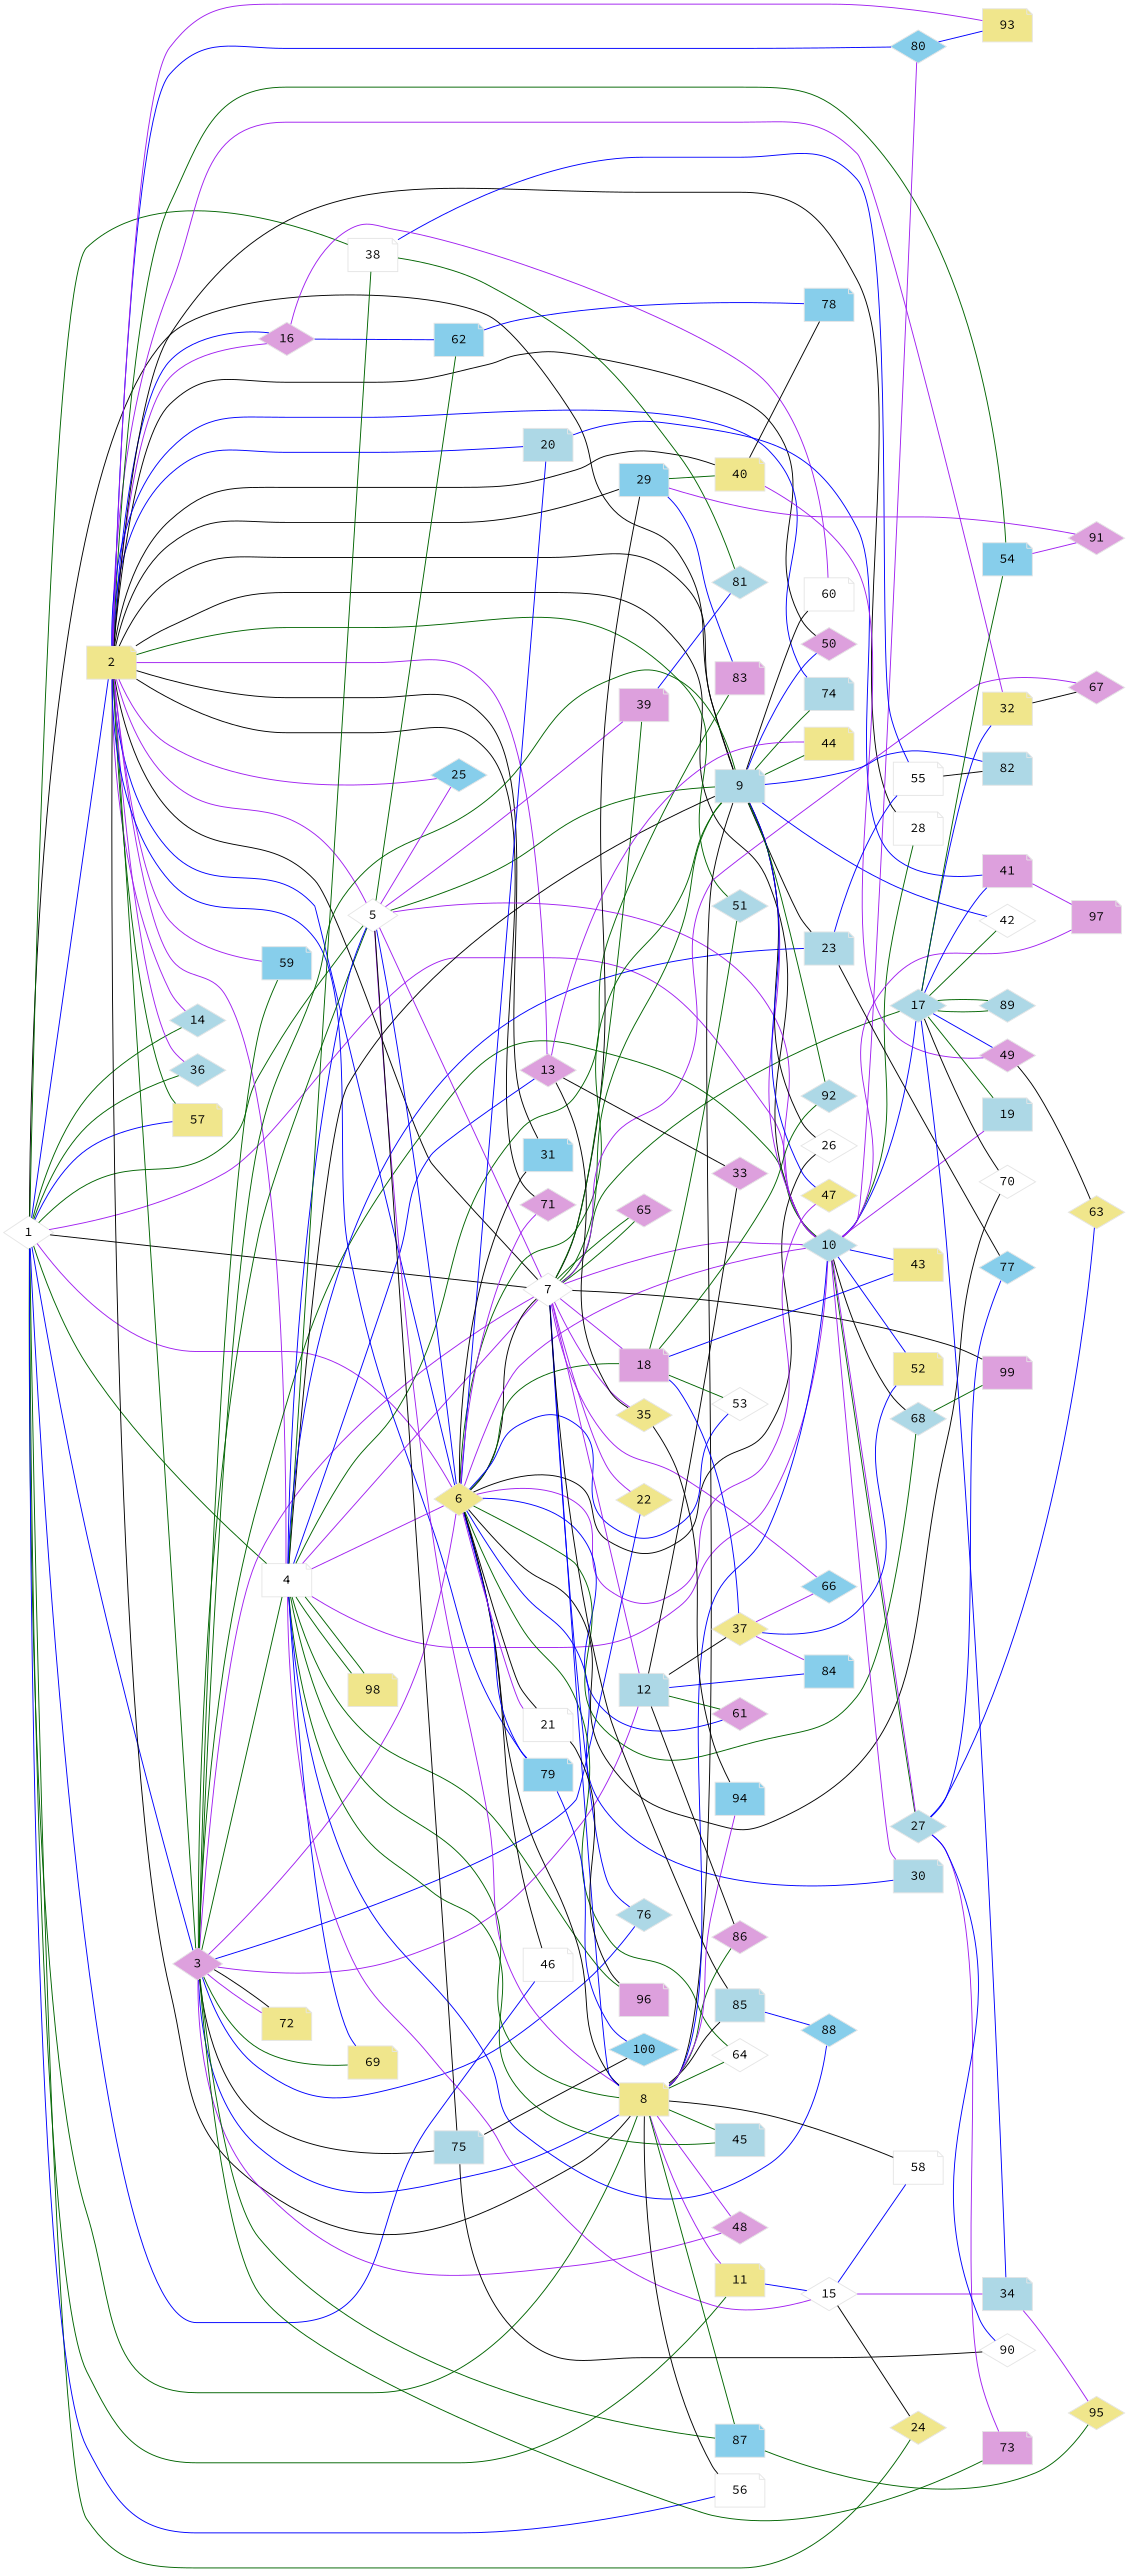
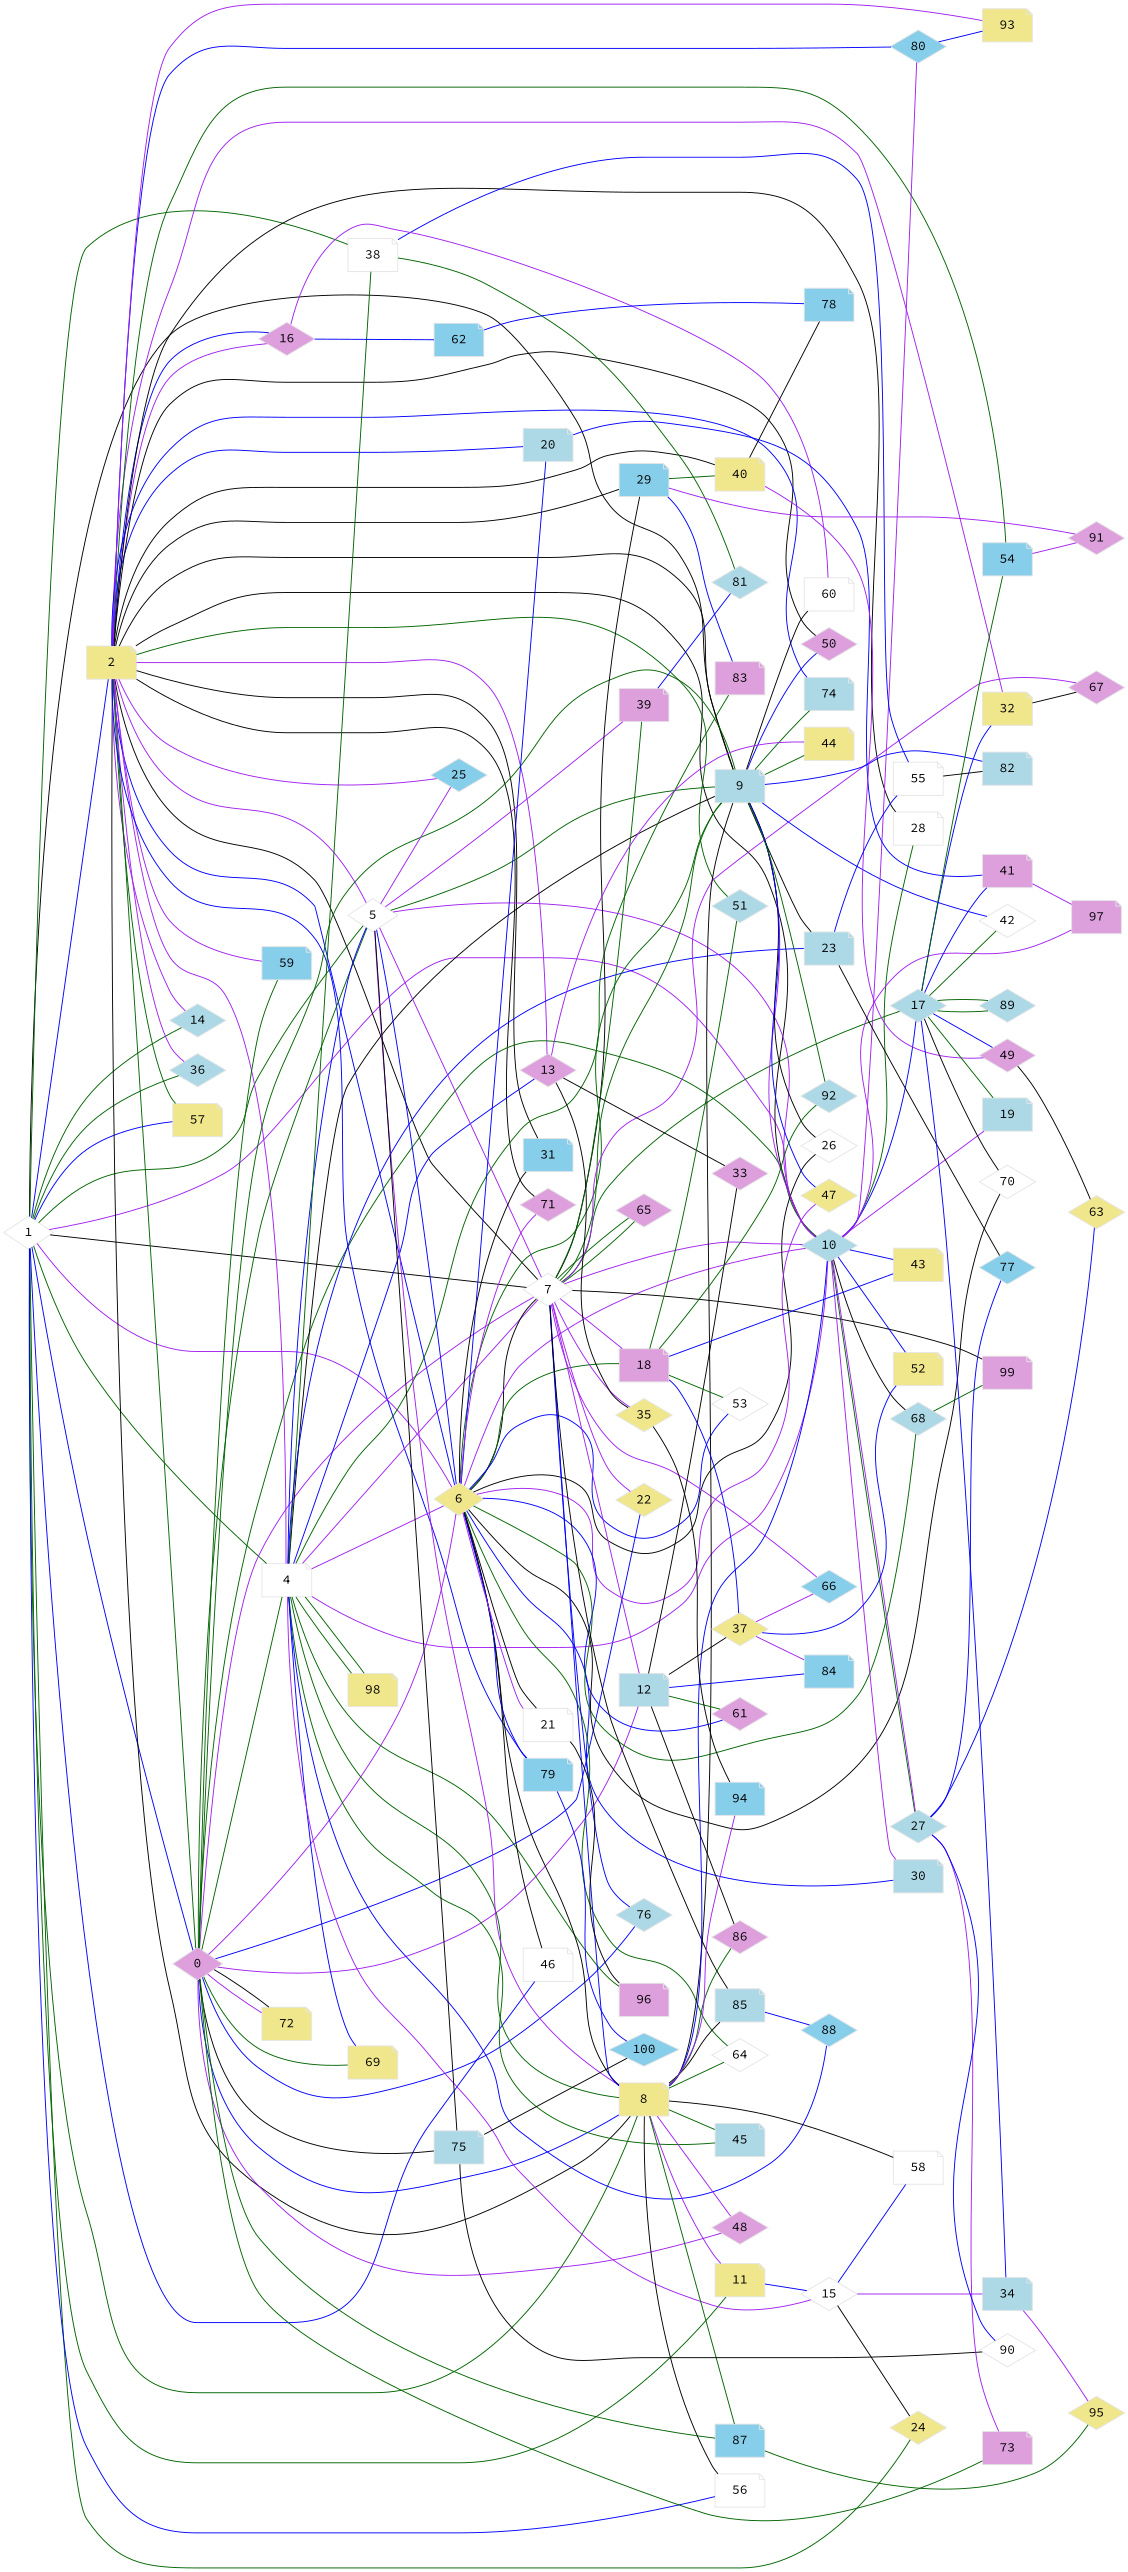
edge "62" -- "5": removed
node "3": label "3" -> "0"
